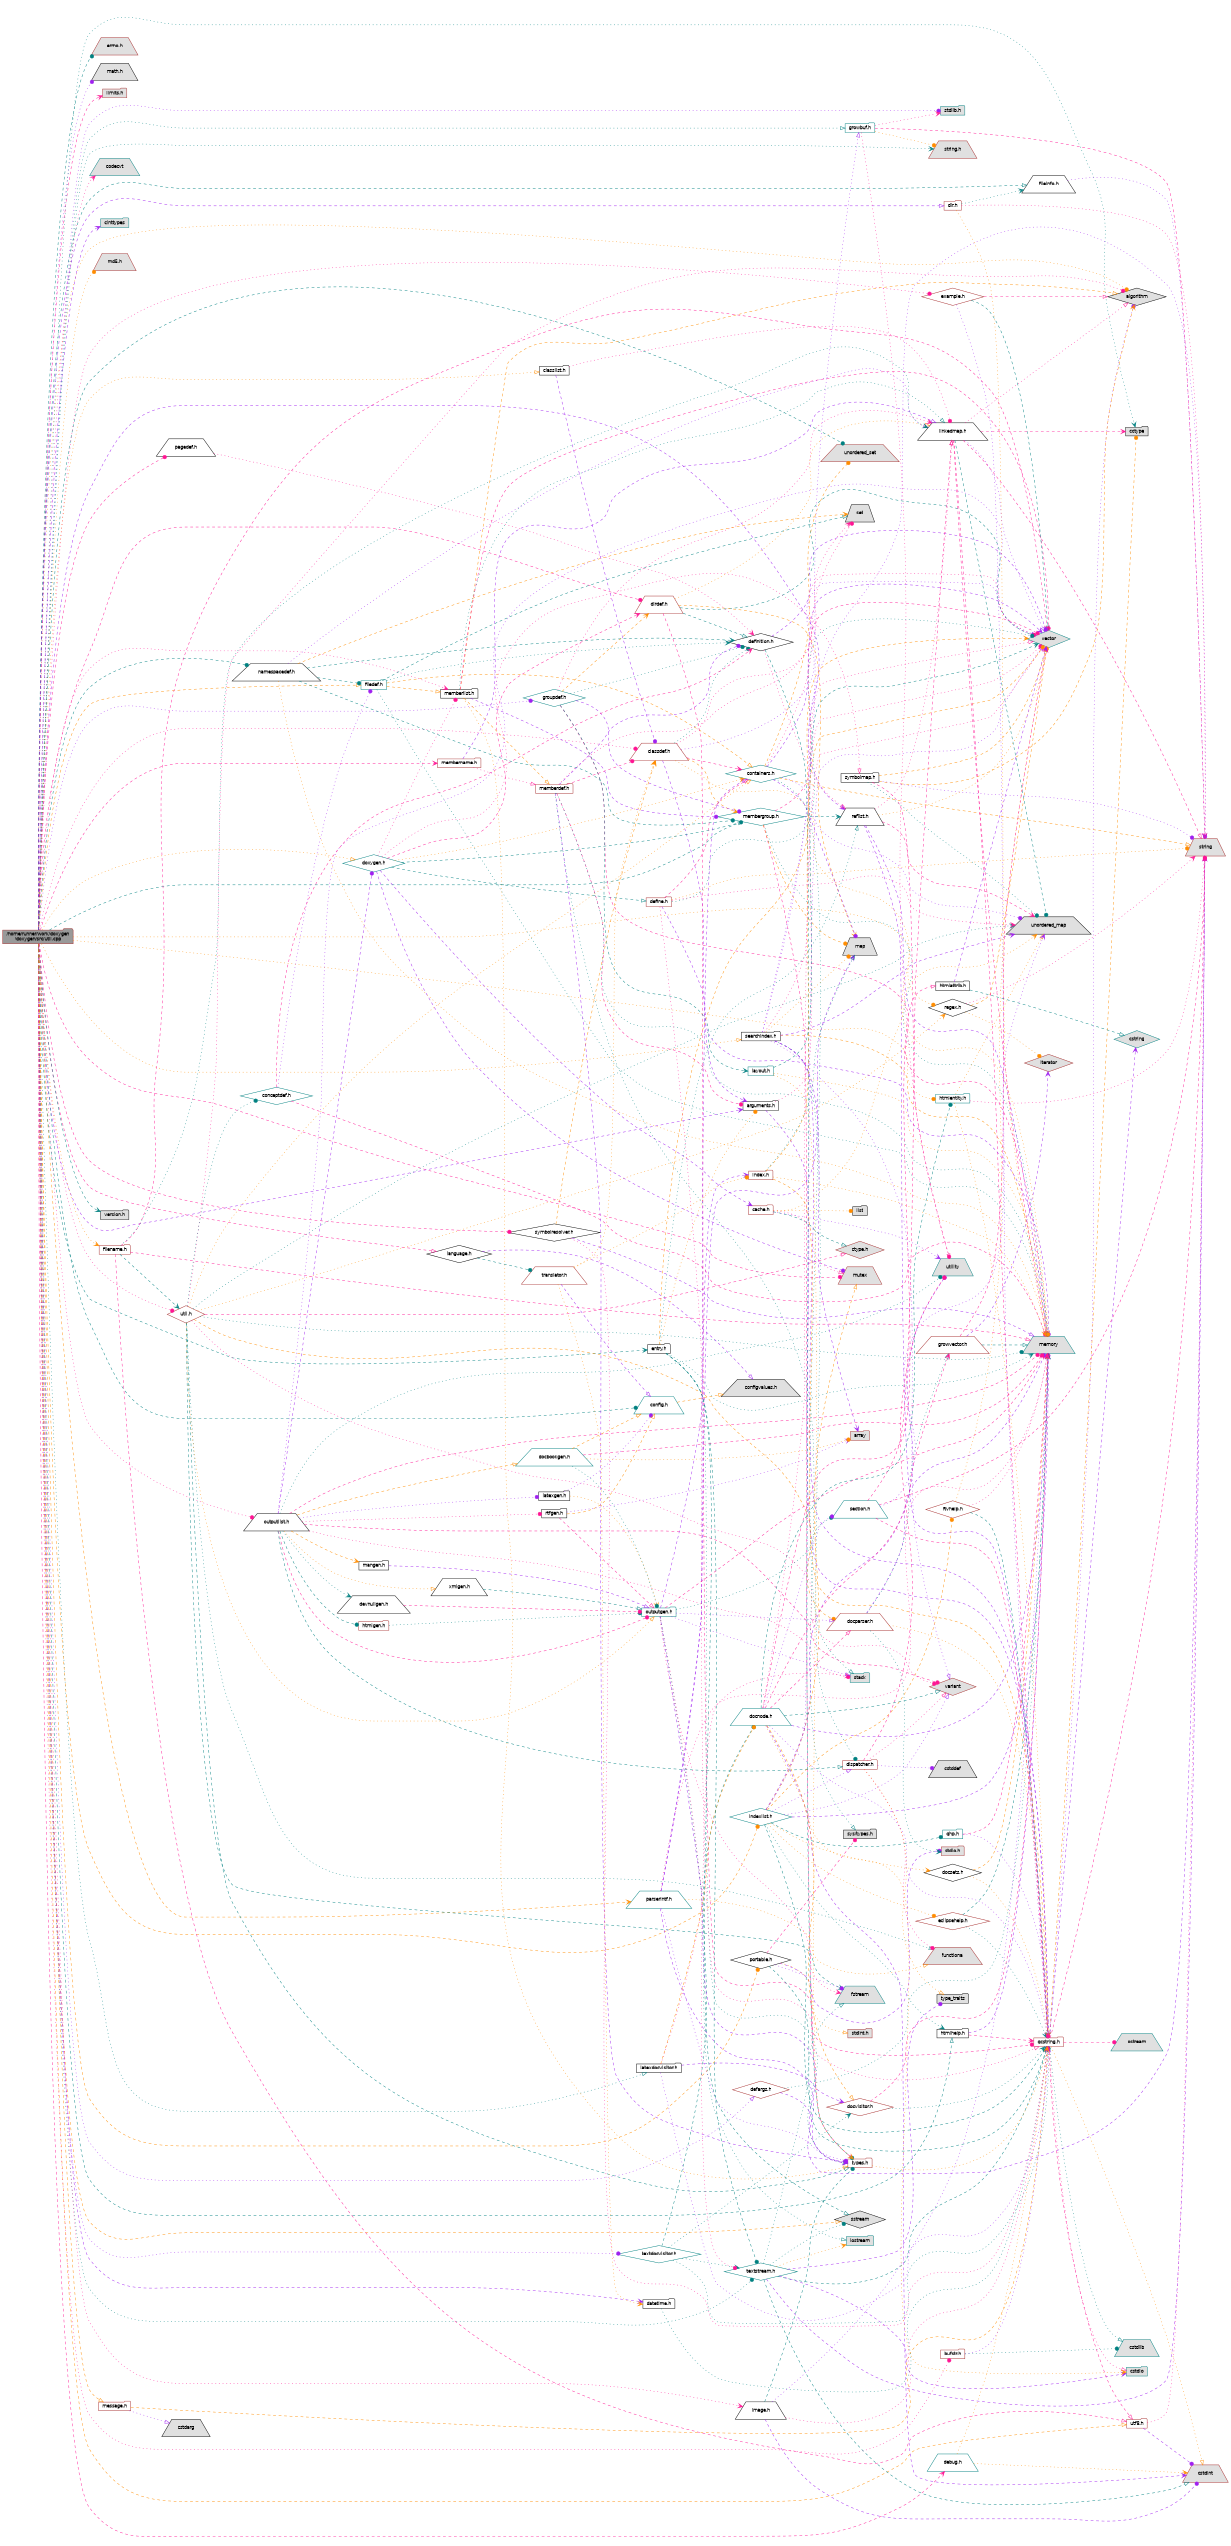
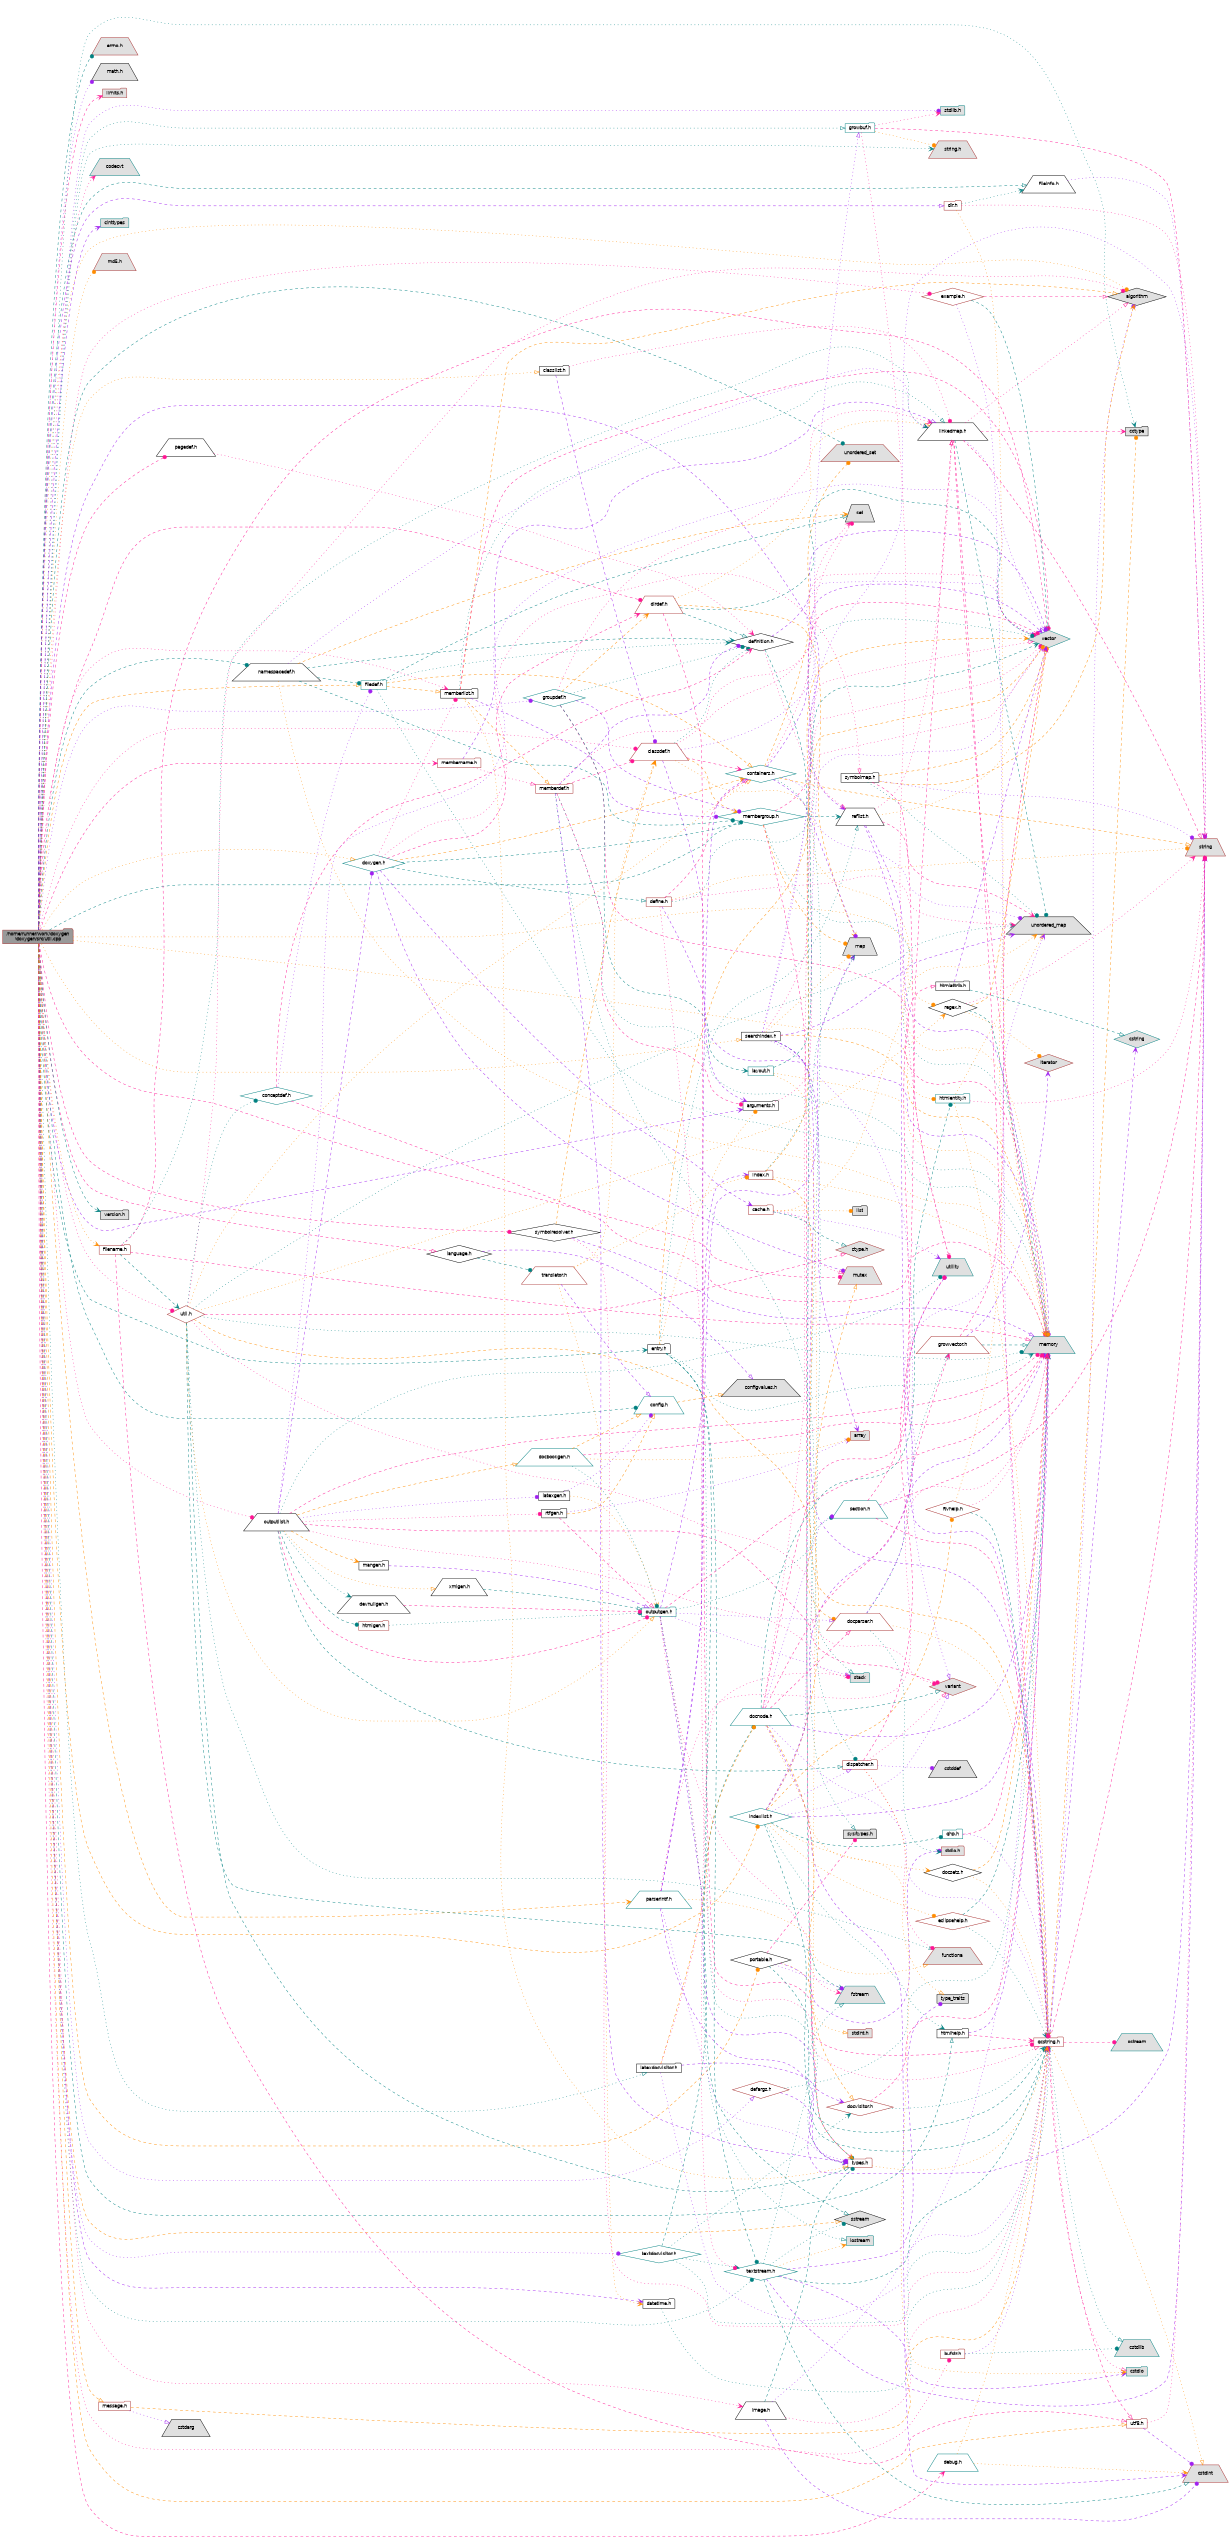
edge "doxygen.h" -> "containers.h": style dotted -> dashed
edge "regex.h" -> "memory": added
edge "arguments.h" -> "qcstring.h": removed
